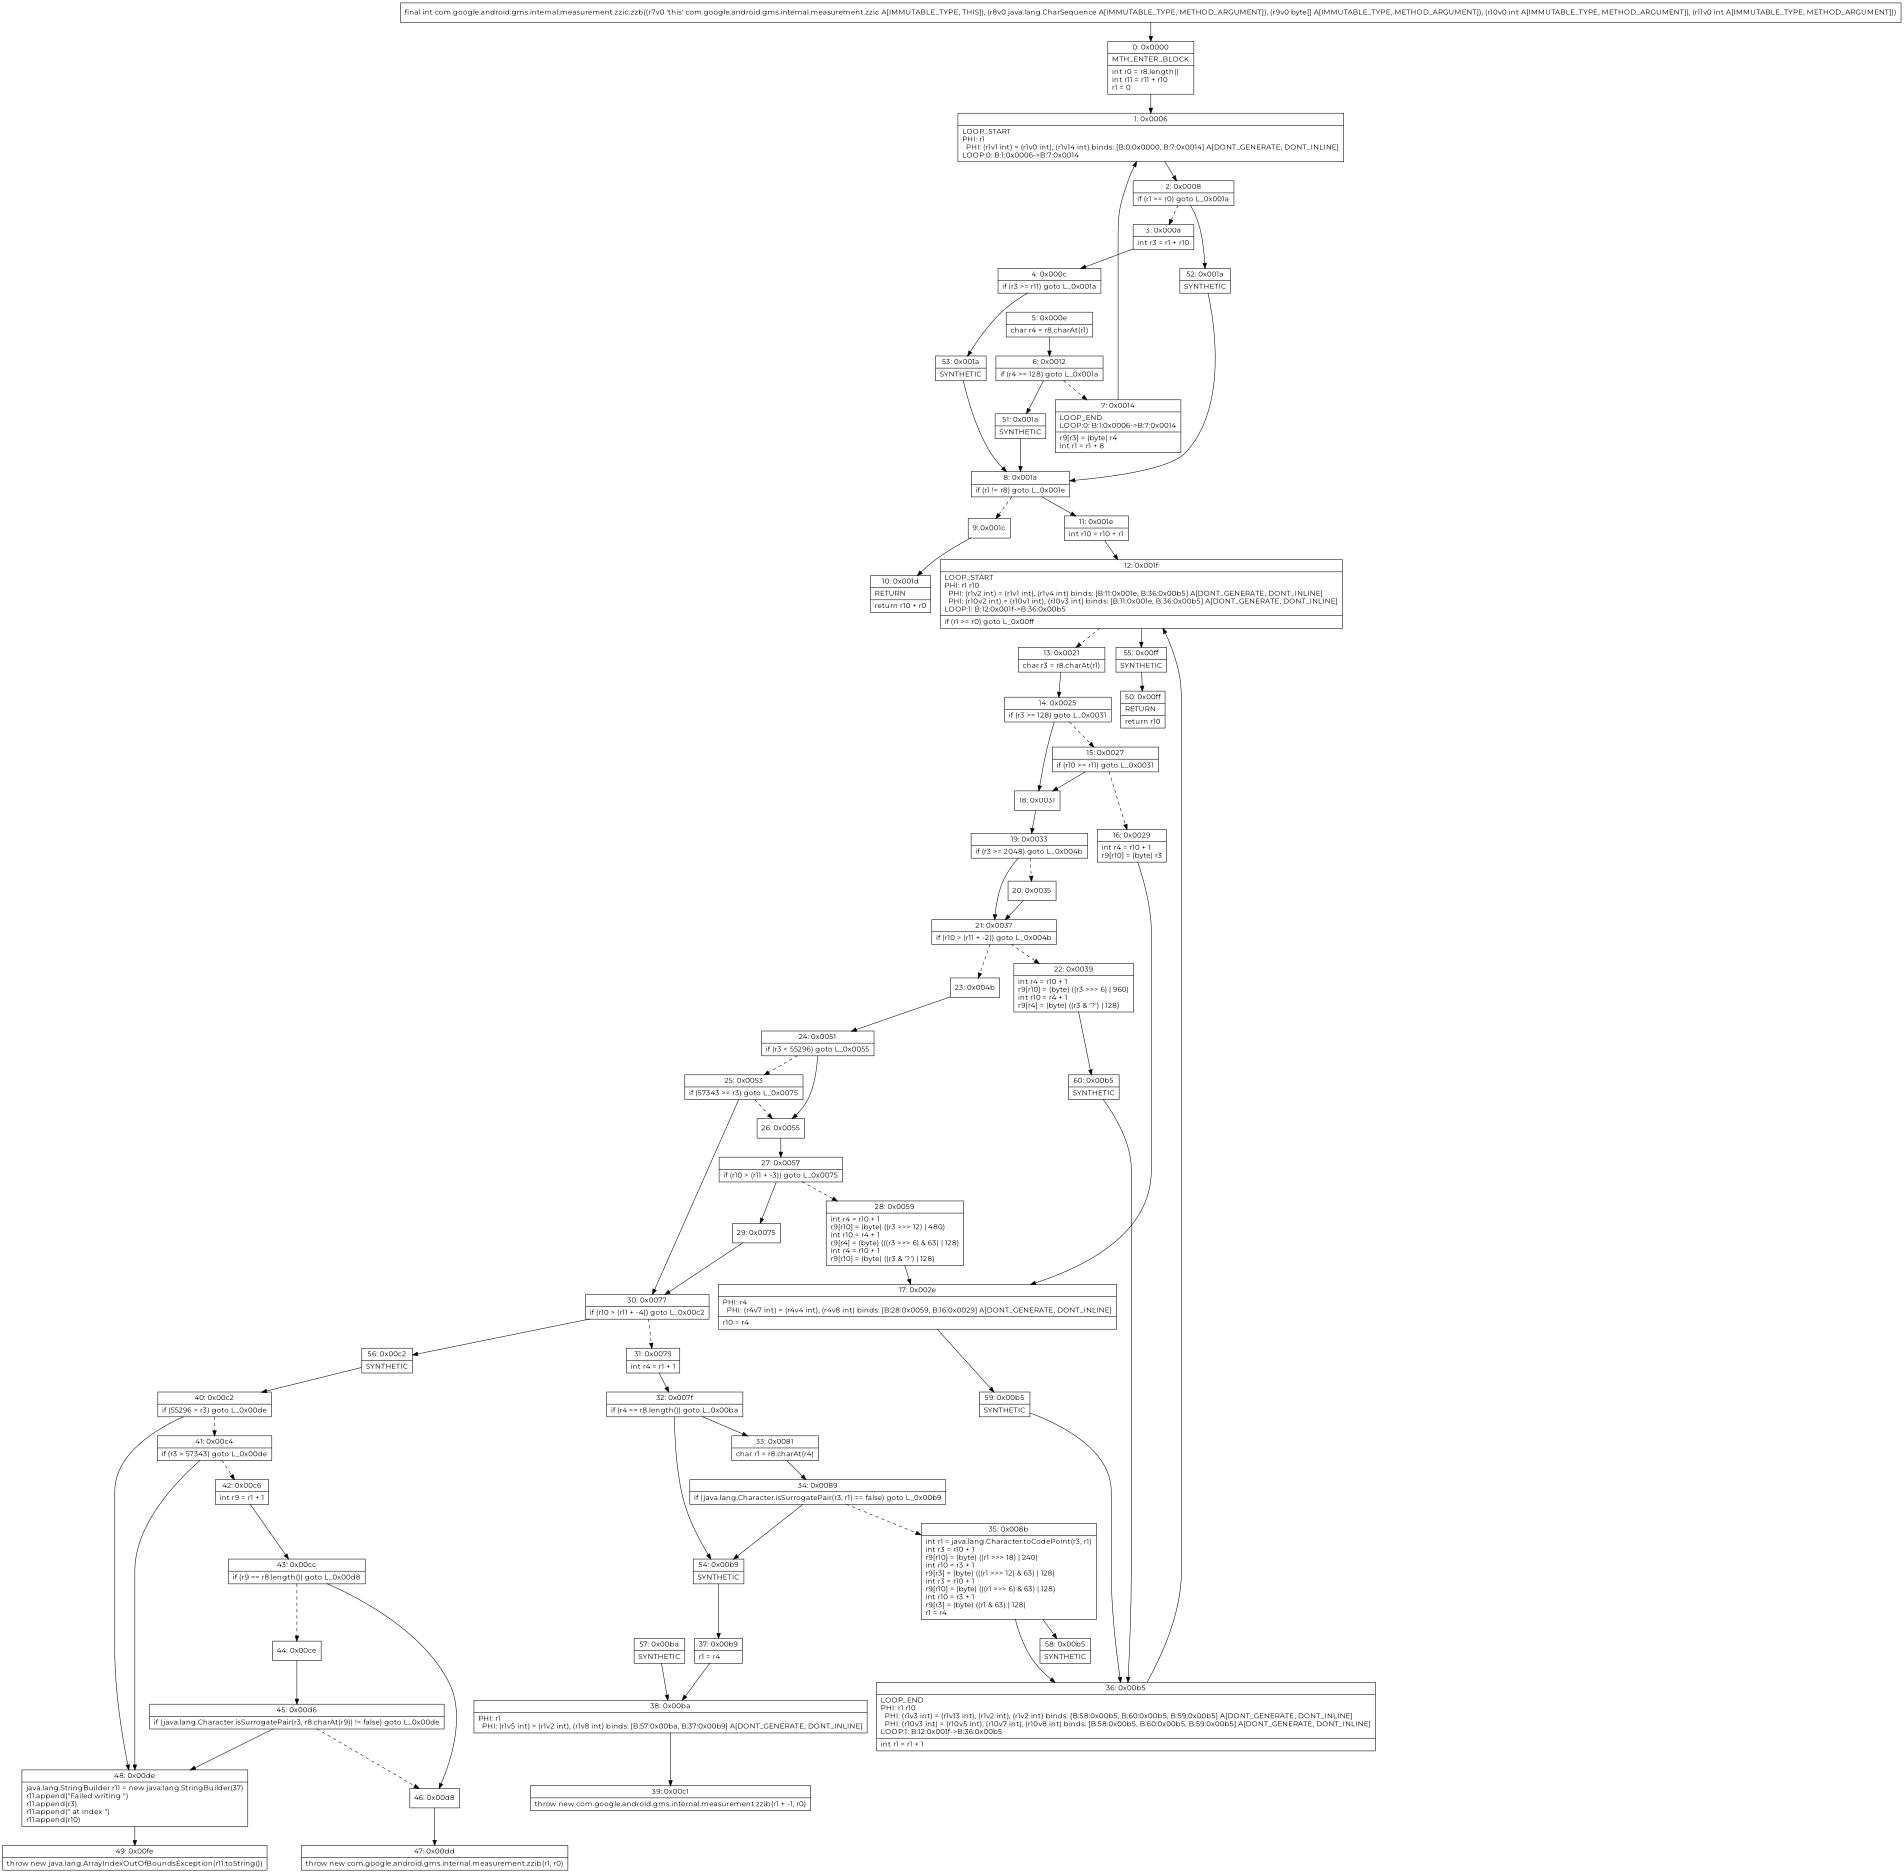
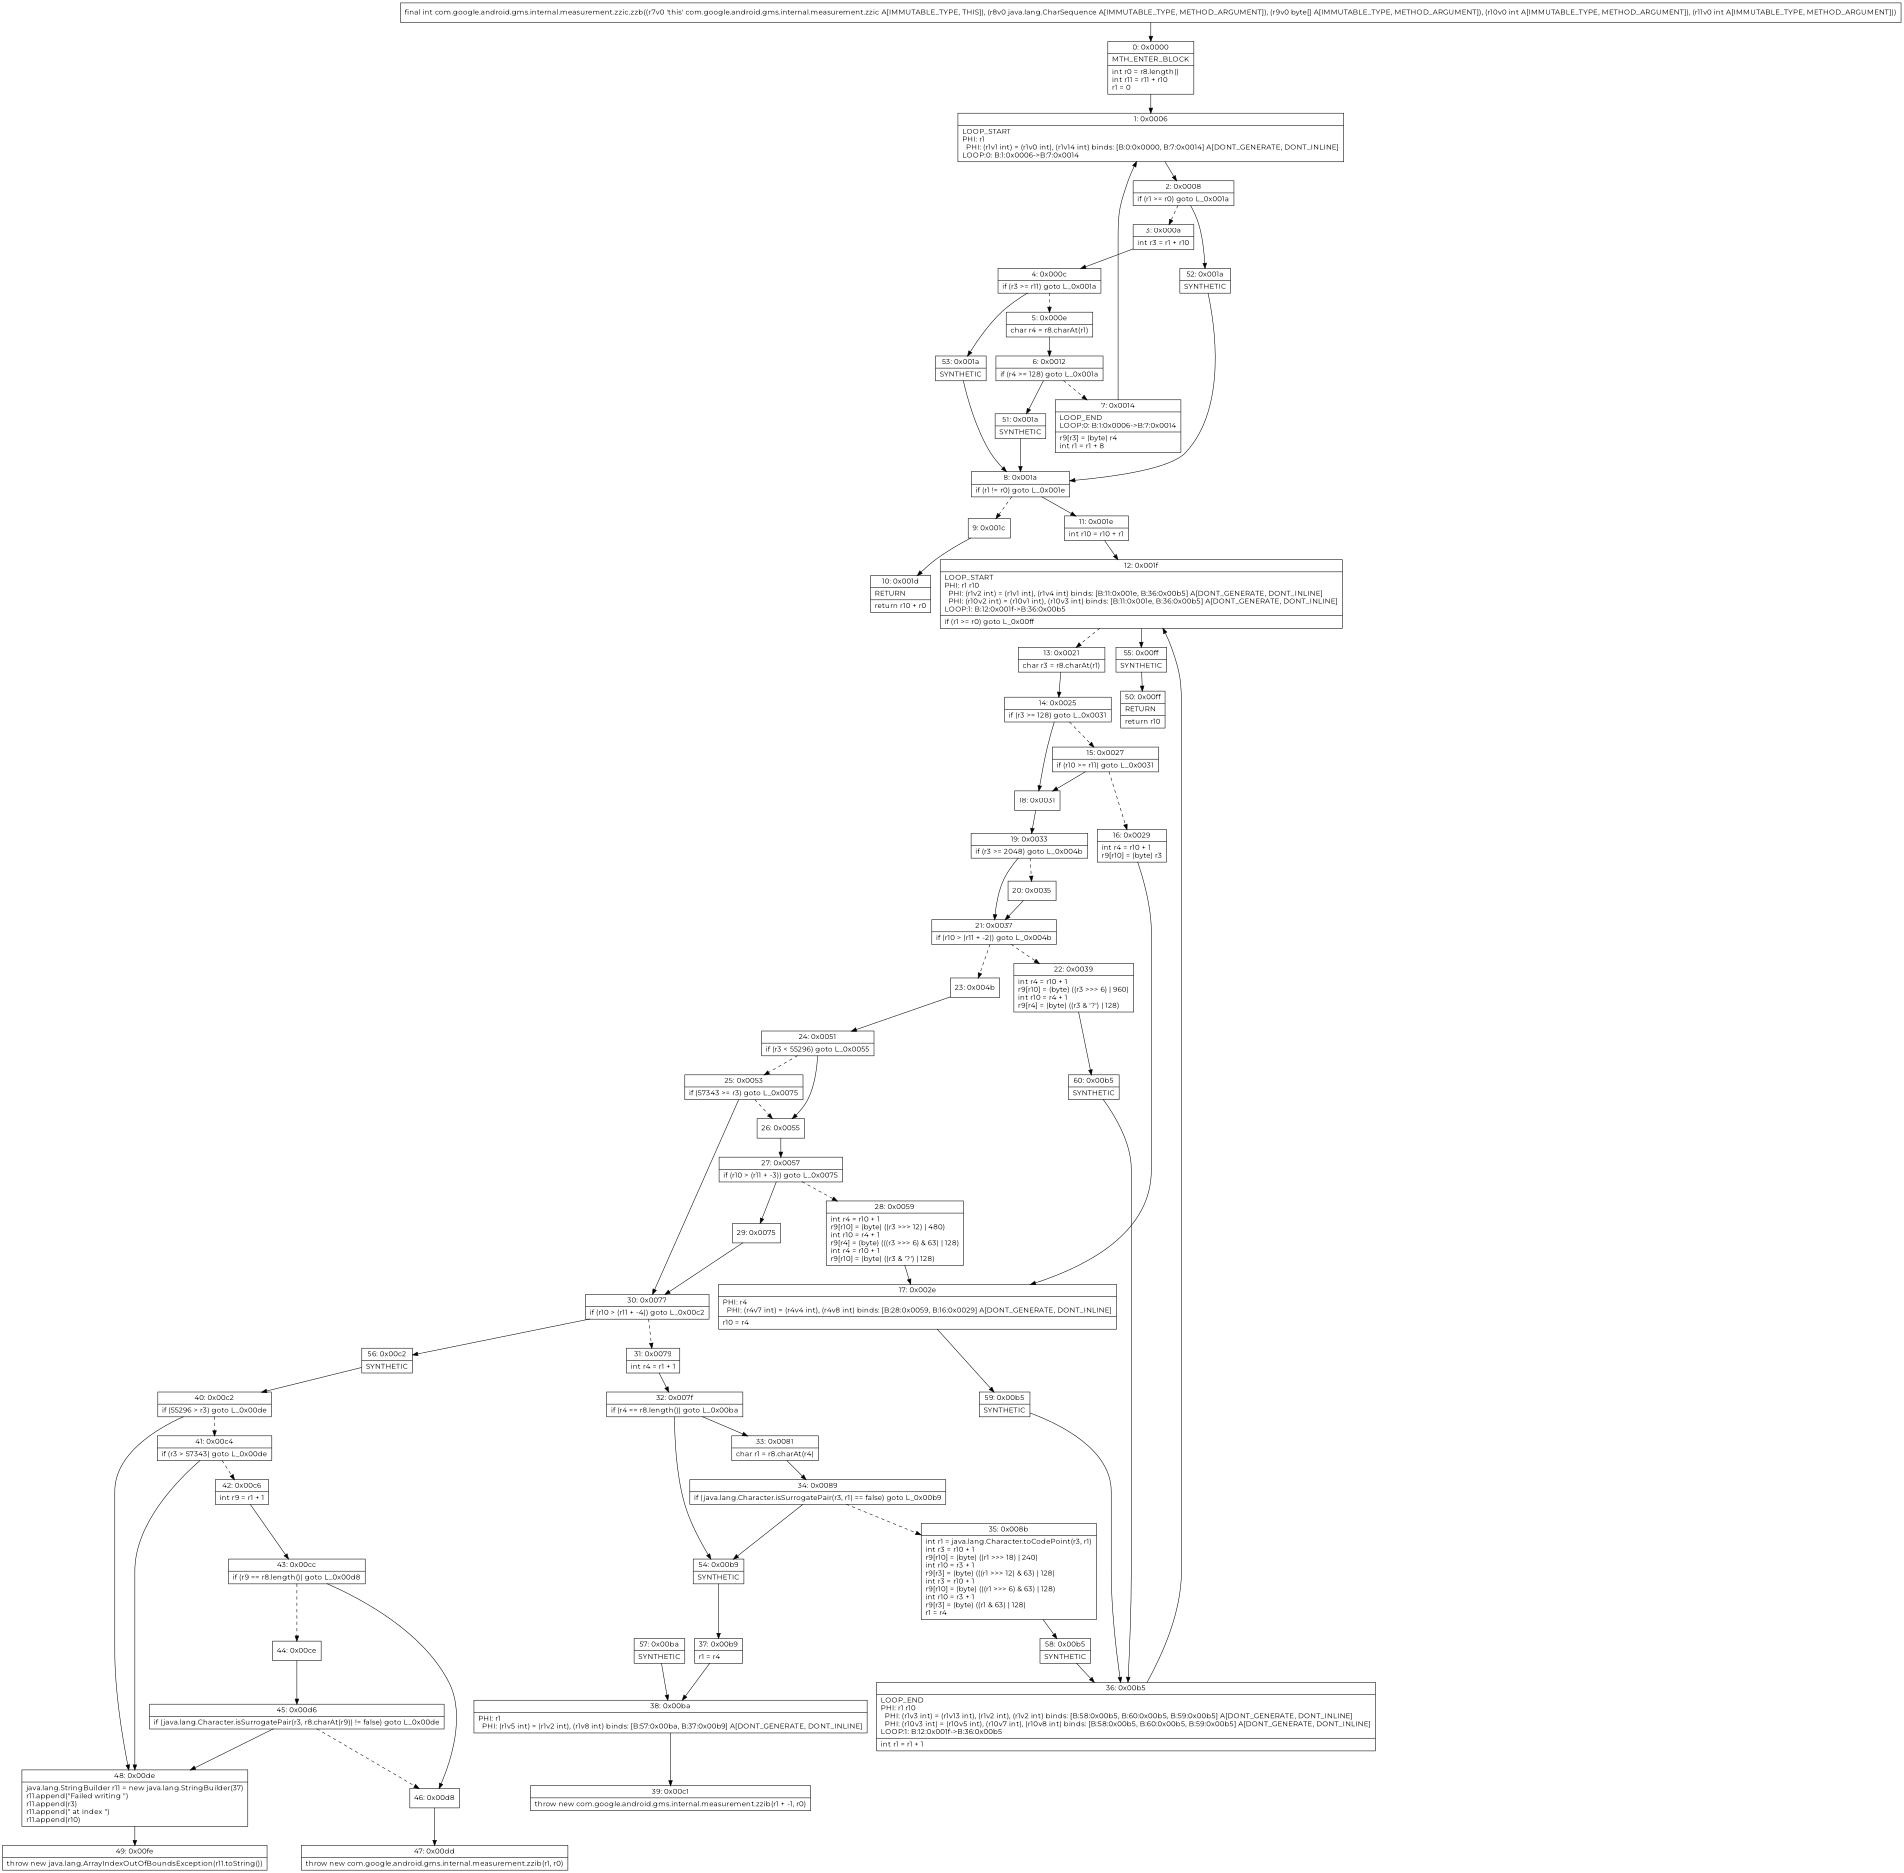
edge "4: 0x000c" -> "5: 0x000e": added
node "8: 0x001a": text "if (r1 != r8) goto L_0x001e" -> "if (r1 != r0) goto L_0x001e"
edge "35: 0x008b" -> "36: 0x00b5": now "58: 0x00b5" -> "36: 0x00b5"
